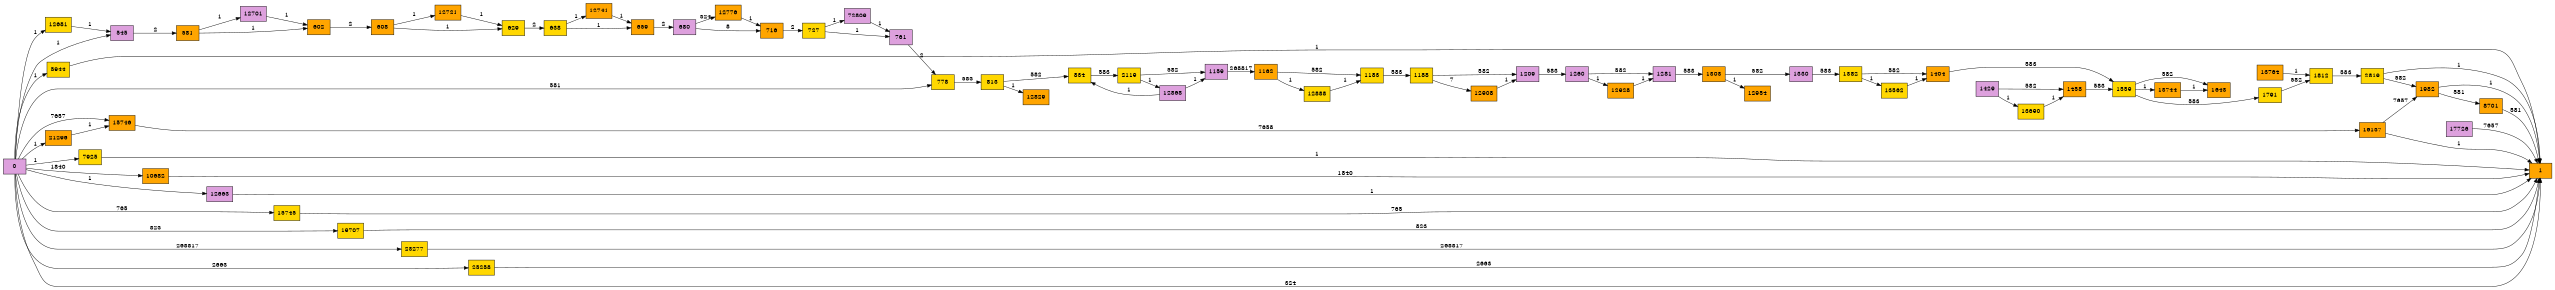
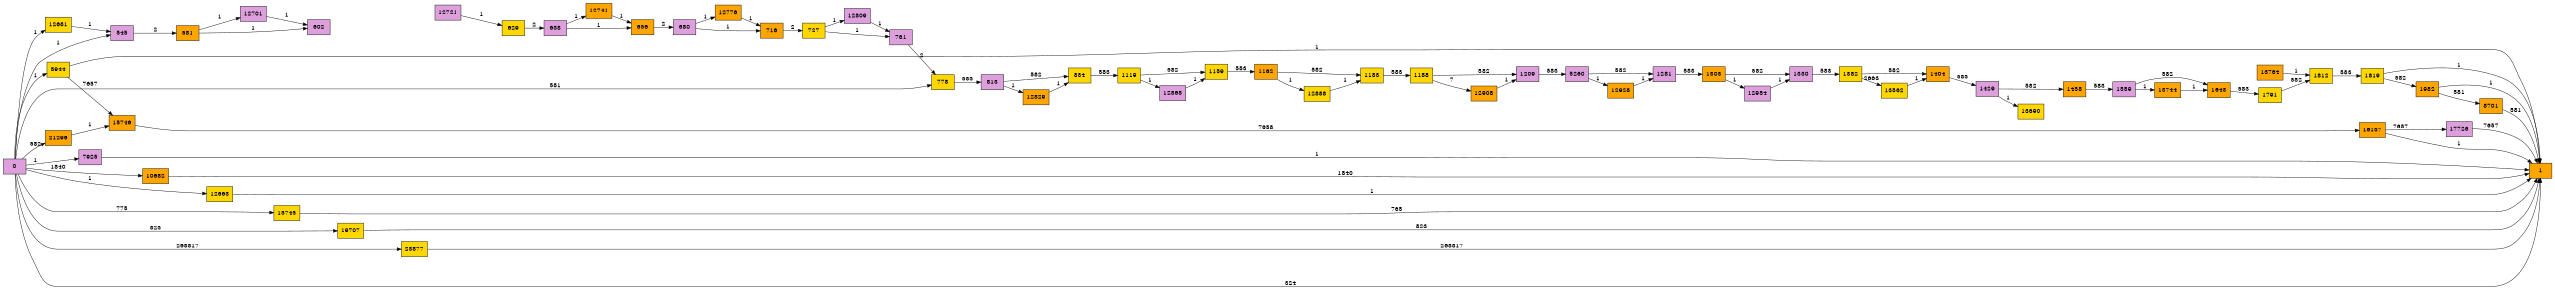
node "12721": fillcolor orange -> plum
node "72809": label "72809" -> "12809"
edge "680" -> "12776": label "324" -> "1"
node "602": fillcolor orange -> plum
node "608": removed
node "659": label "659" -> "656"
edge "680" -> "716": label "8" -> "1"
node "638": fillcolor gold -> plum
edge "1404" -> "1559": now "1404" -> "1429"
edge "1159" -> "1162": label "268817" -> "583"
node "1159": fillcolor plum -> gold
node "1260": label "1260" -> "5260"
node "2119": label "2119" -> "1119"
node "2819": label "2819" -> "1819"
edge "1382" -> "13562": label "1" -> "2663"
node "813": fillcolor gold -> plum
edge "12954" -> "1330": added, label "1"
node "1559": fillcolor gold -> plum
node "12954": fillcolor orange -> plum
edge "12868" -> "834": now "12829" -> "834"
edge "13690" -> "1458": removed, label "1"
edge "1559" -> "1791": now "1643" -> "1791"
edge "16137" -> "1982": now "16137" -> "17726"
edge "0" -> "15746": now "5944" -> "15746"
edge "0" -> "21296": label "1" -> "582"
node "7925": fillcolor gold -> plum
node "12663": fillcolor plum -> gold
edge "0" -> "15745": label "765" -> "775"
node "23277": label "23277" -> "23877"
node "25258": removed
